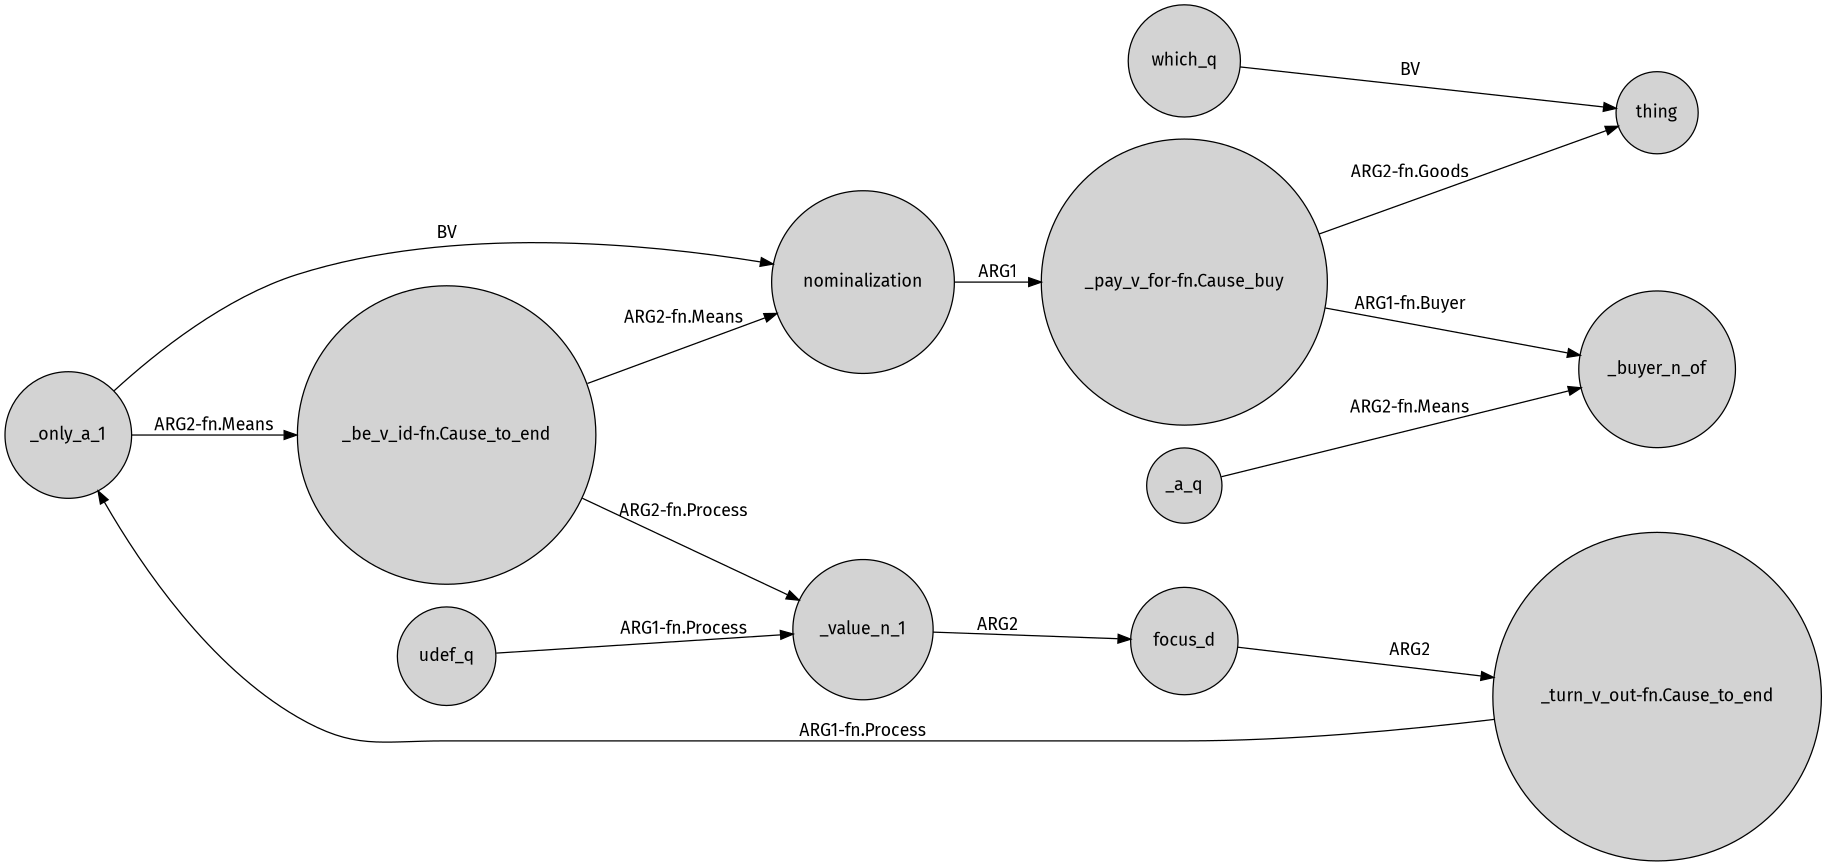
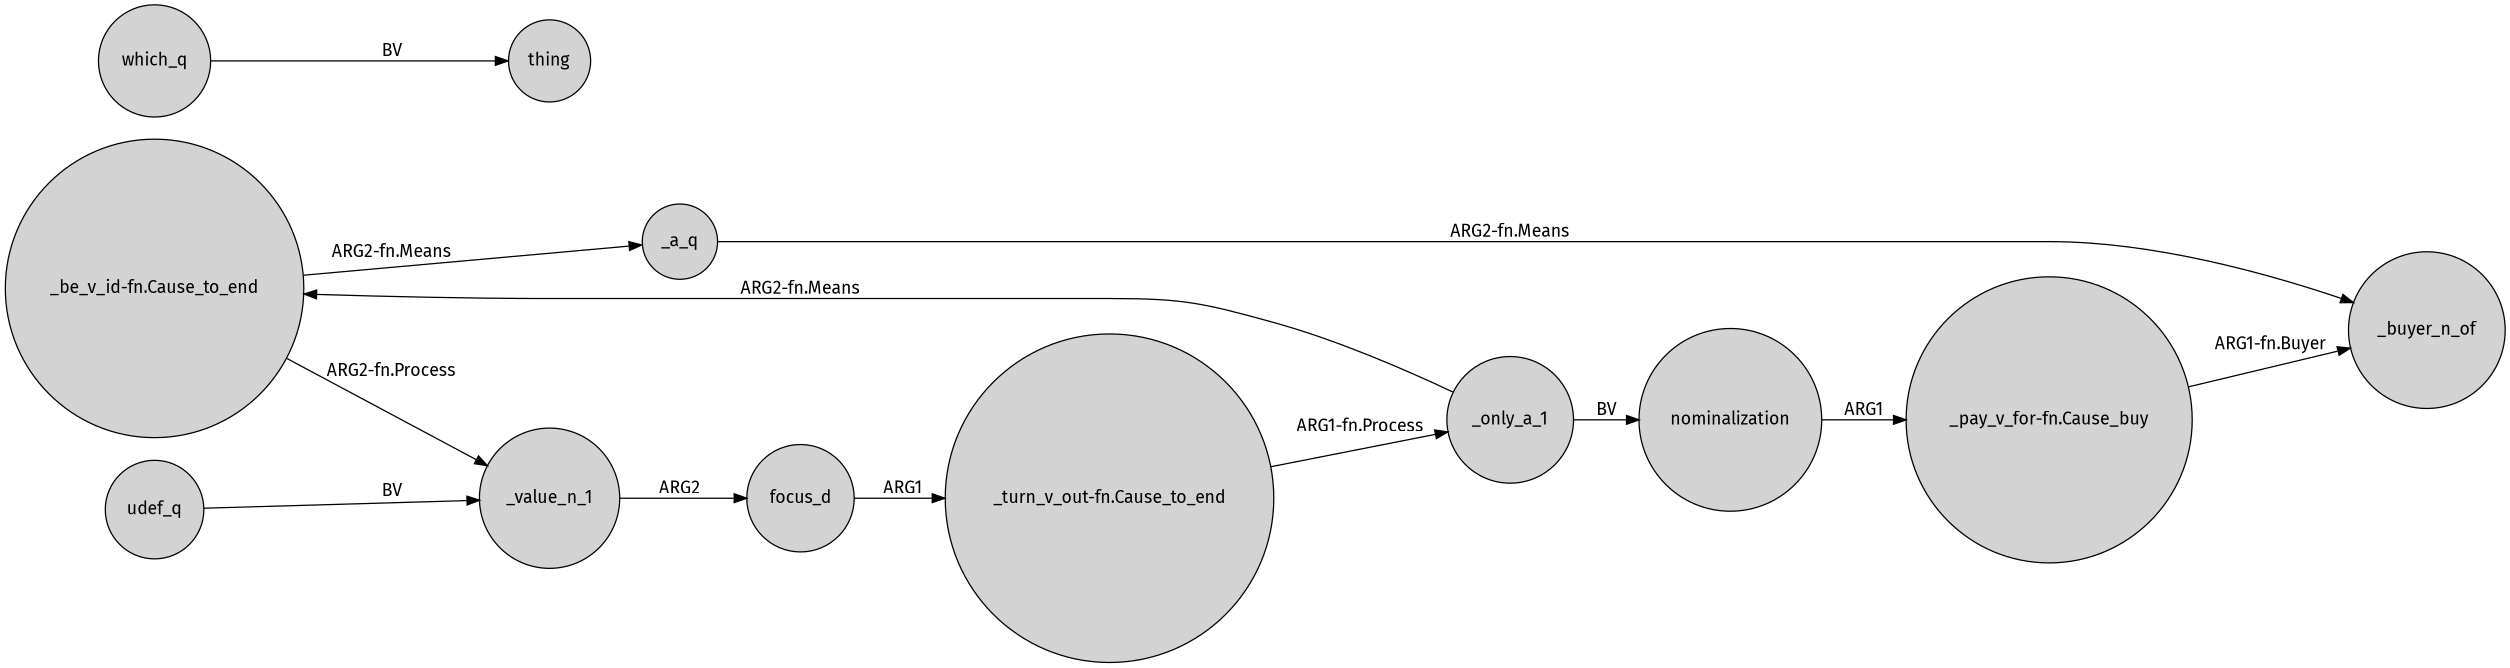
edge "_pay_v_for-fn.Cause_buy" -> "thing": removed, label "ARG2-fn.Goods"
edge "_be_v_id-fn.Cause_to_end" -> "nominalization": now "_be_v_id-fn.Cause_to_end" -> "_a_q"
edge "udef_q" -> "_value_n_1": label "ARG1-fn.Process" -> "BV"
edge "focus_d" -> "_turn_v_out-fn.Cause_to_end": label "ARG2" -> "ARG1"
